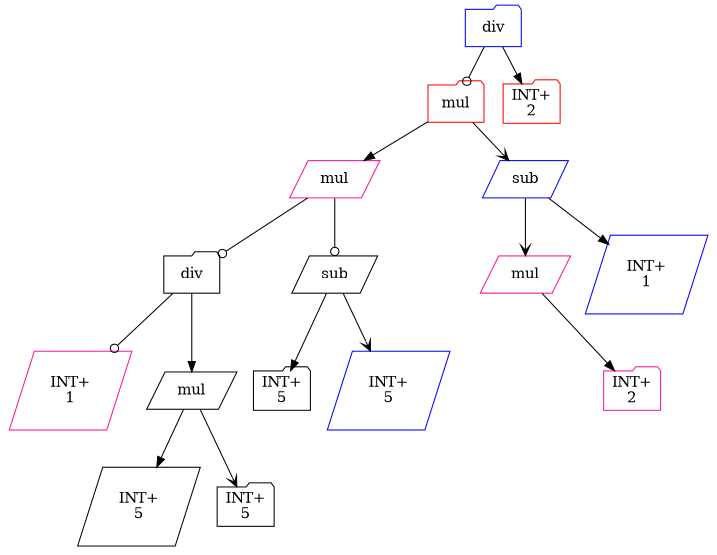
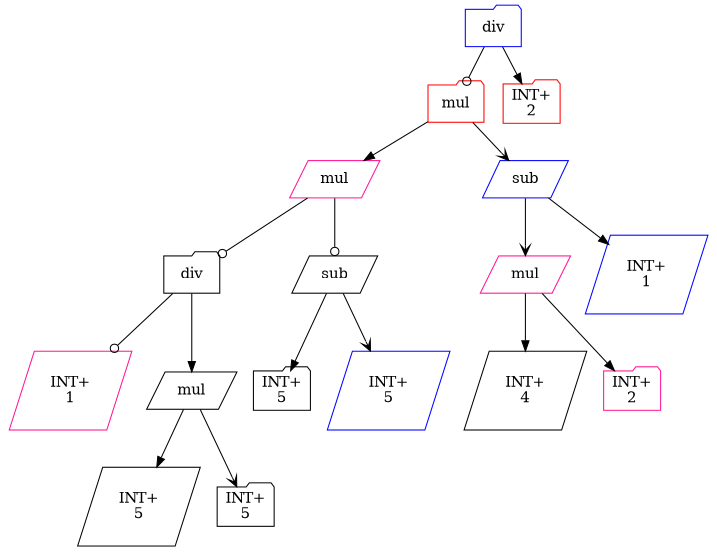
node "INT+ 4": added
